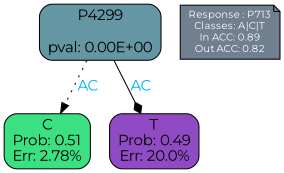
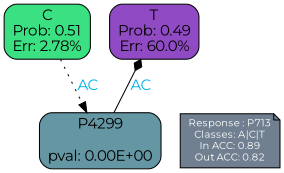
edge "P4299 pval: 0.00E+00" -> "C Prob: 0.51 Err: 2.78%": reversed
node "T Prob: 0.49 Err: 20.0%": label "T Prob: 0.49 Err: 20.0%" -> "T Prob: 0.49 Err: 60.0%"
